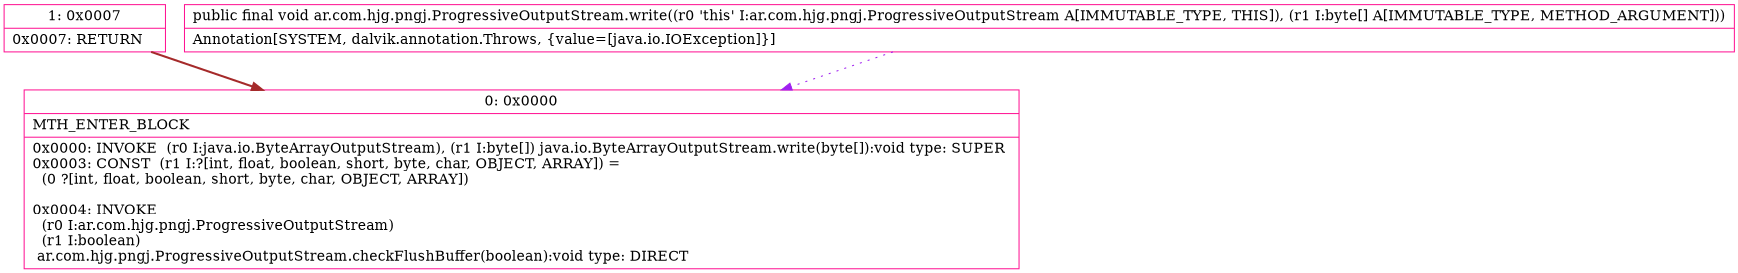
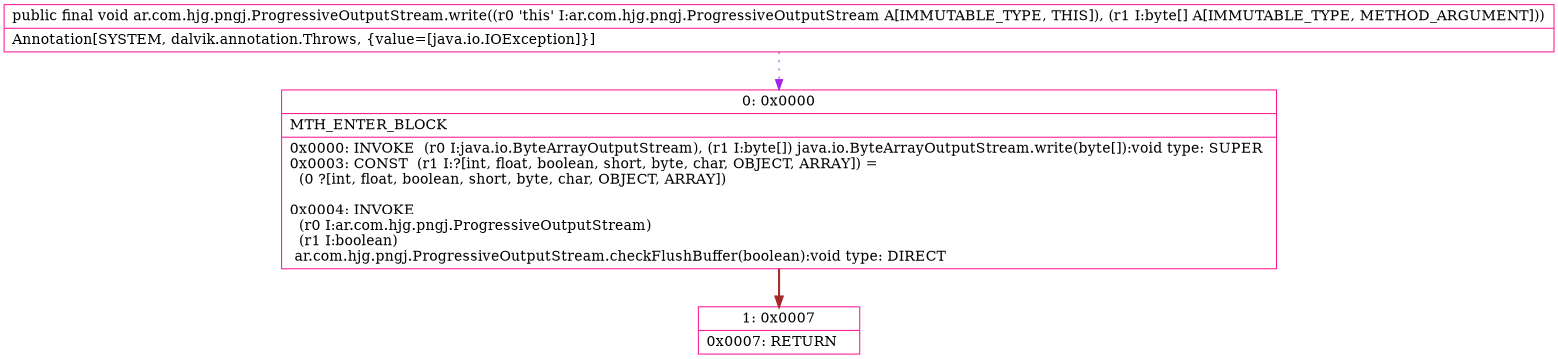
edge "1: 0x0007" -> "0: 0x0000": reversed
